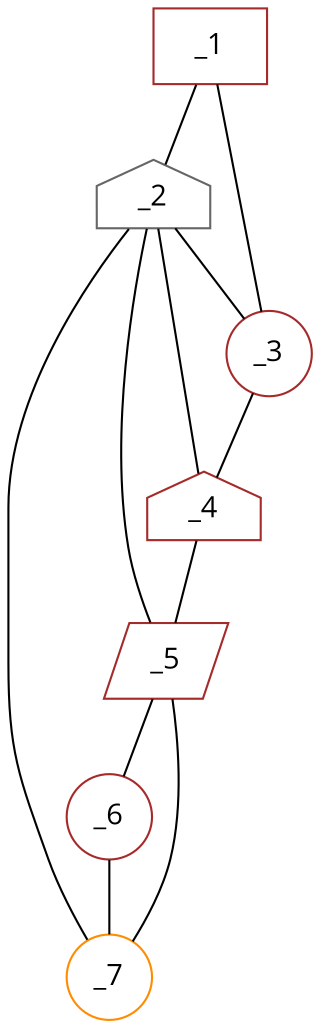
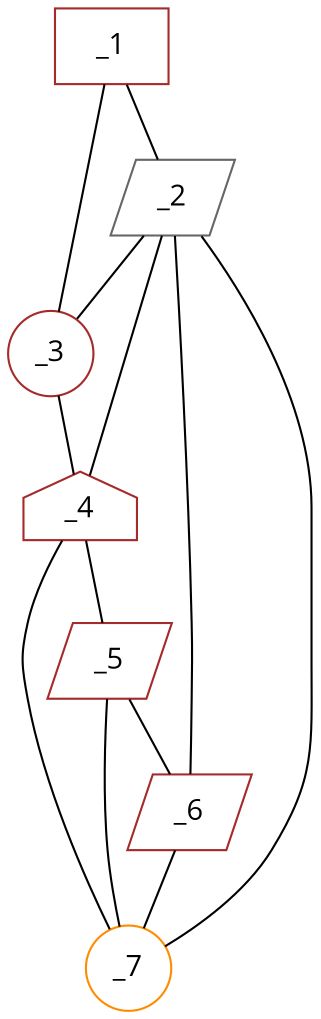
node "_2": shape house -> parallelogram
edge "_2" -- "_5": now "_2" -- "_6"
edge "_4" -- "_7": added
node "_6": shape circle -> parallelogram
